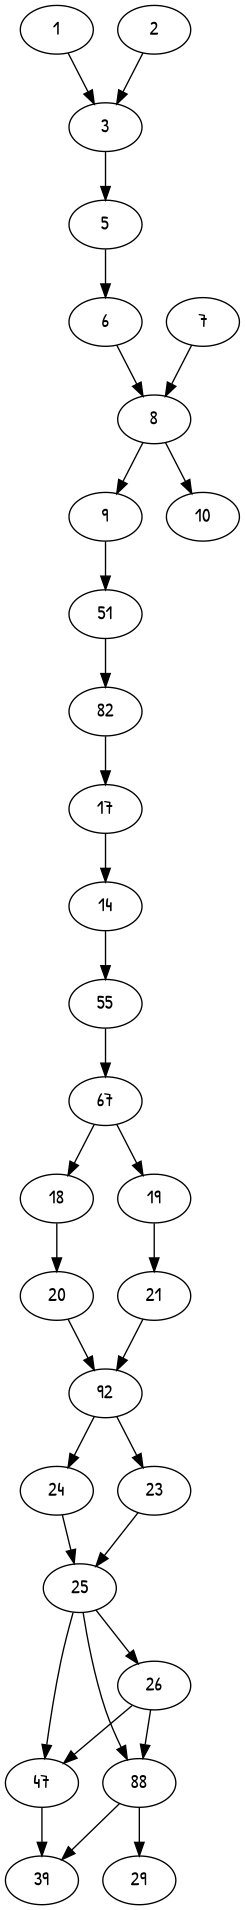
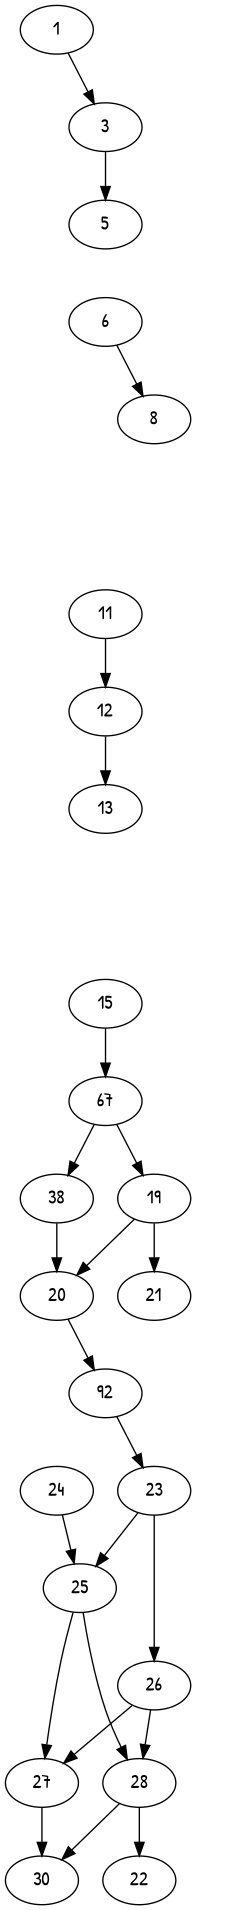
node "2": removed
edge "5" -> "6": removed
node "7": removed
node "9": removed
node "10": removed
node "51": label "51" -> "11"
node "82": label "82" -> "12"
node "17": label "17" -> "13"
node "14": removed
node "55": label "55" -> "15"
node "18": label "18" -> "38"
edge "19" -> "20": added
edge "21" -> "92": removed
edge "92" -> "24": removed
edge "25" -> "26": now "23" -> "26"
node "47": label "47" -> "27"
node "88": label "88" -> "28"
node "39": label "39" -> "30"
node "29": label "29" -> "22"
